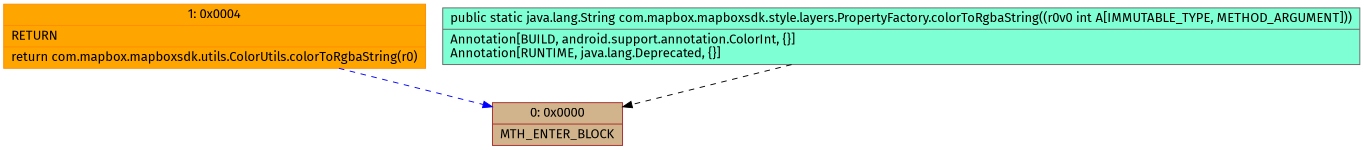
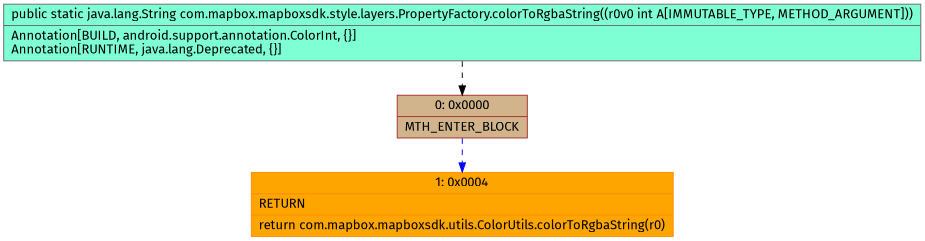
edge "1: 0x0004" -> "0: 0x0000": reversed
